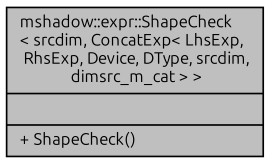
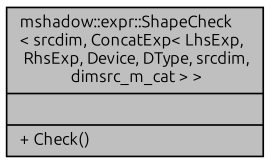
node "mshadow::expr::ShapeCheck": text "+ ShapeCheck()" -> "+ Check()"
